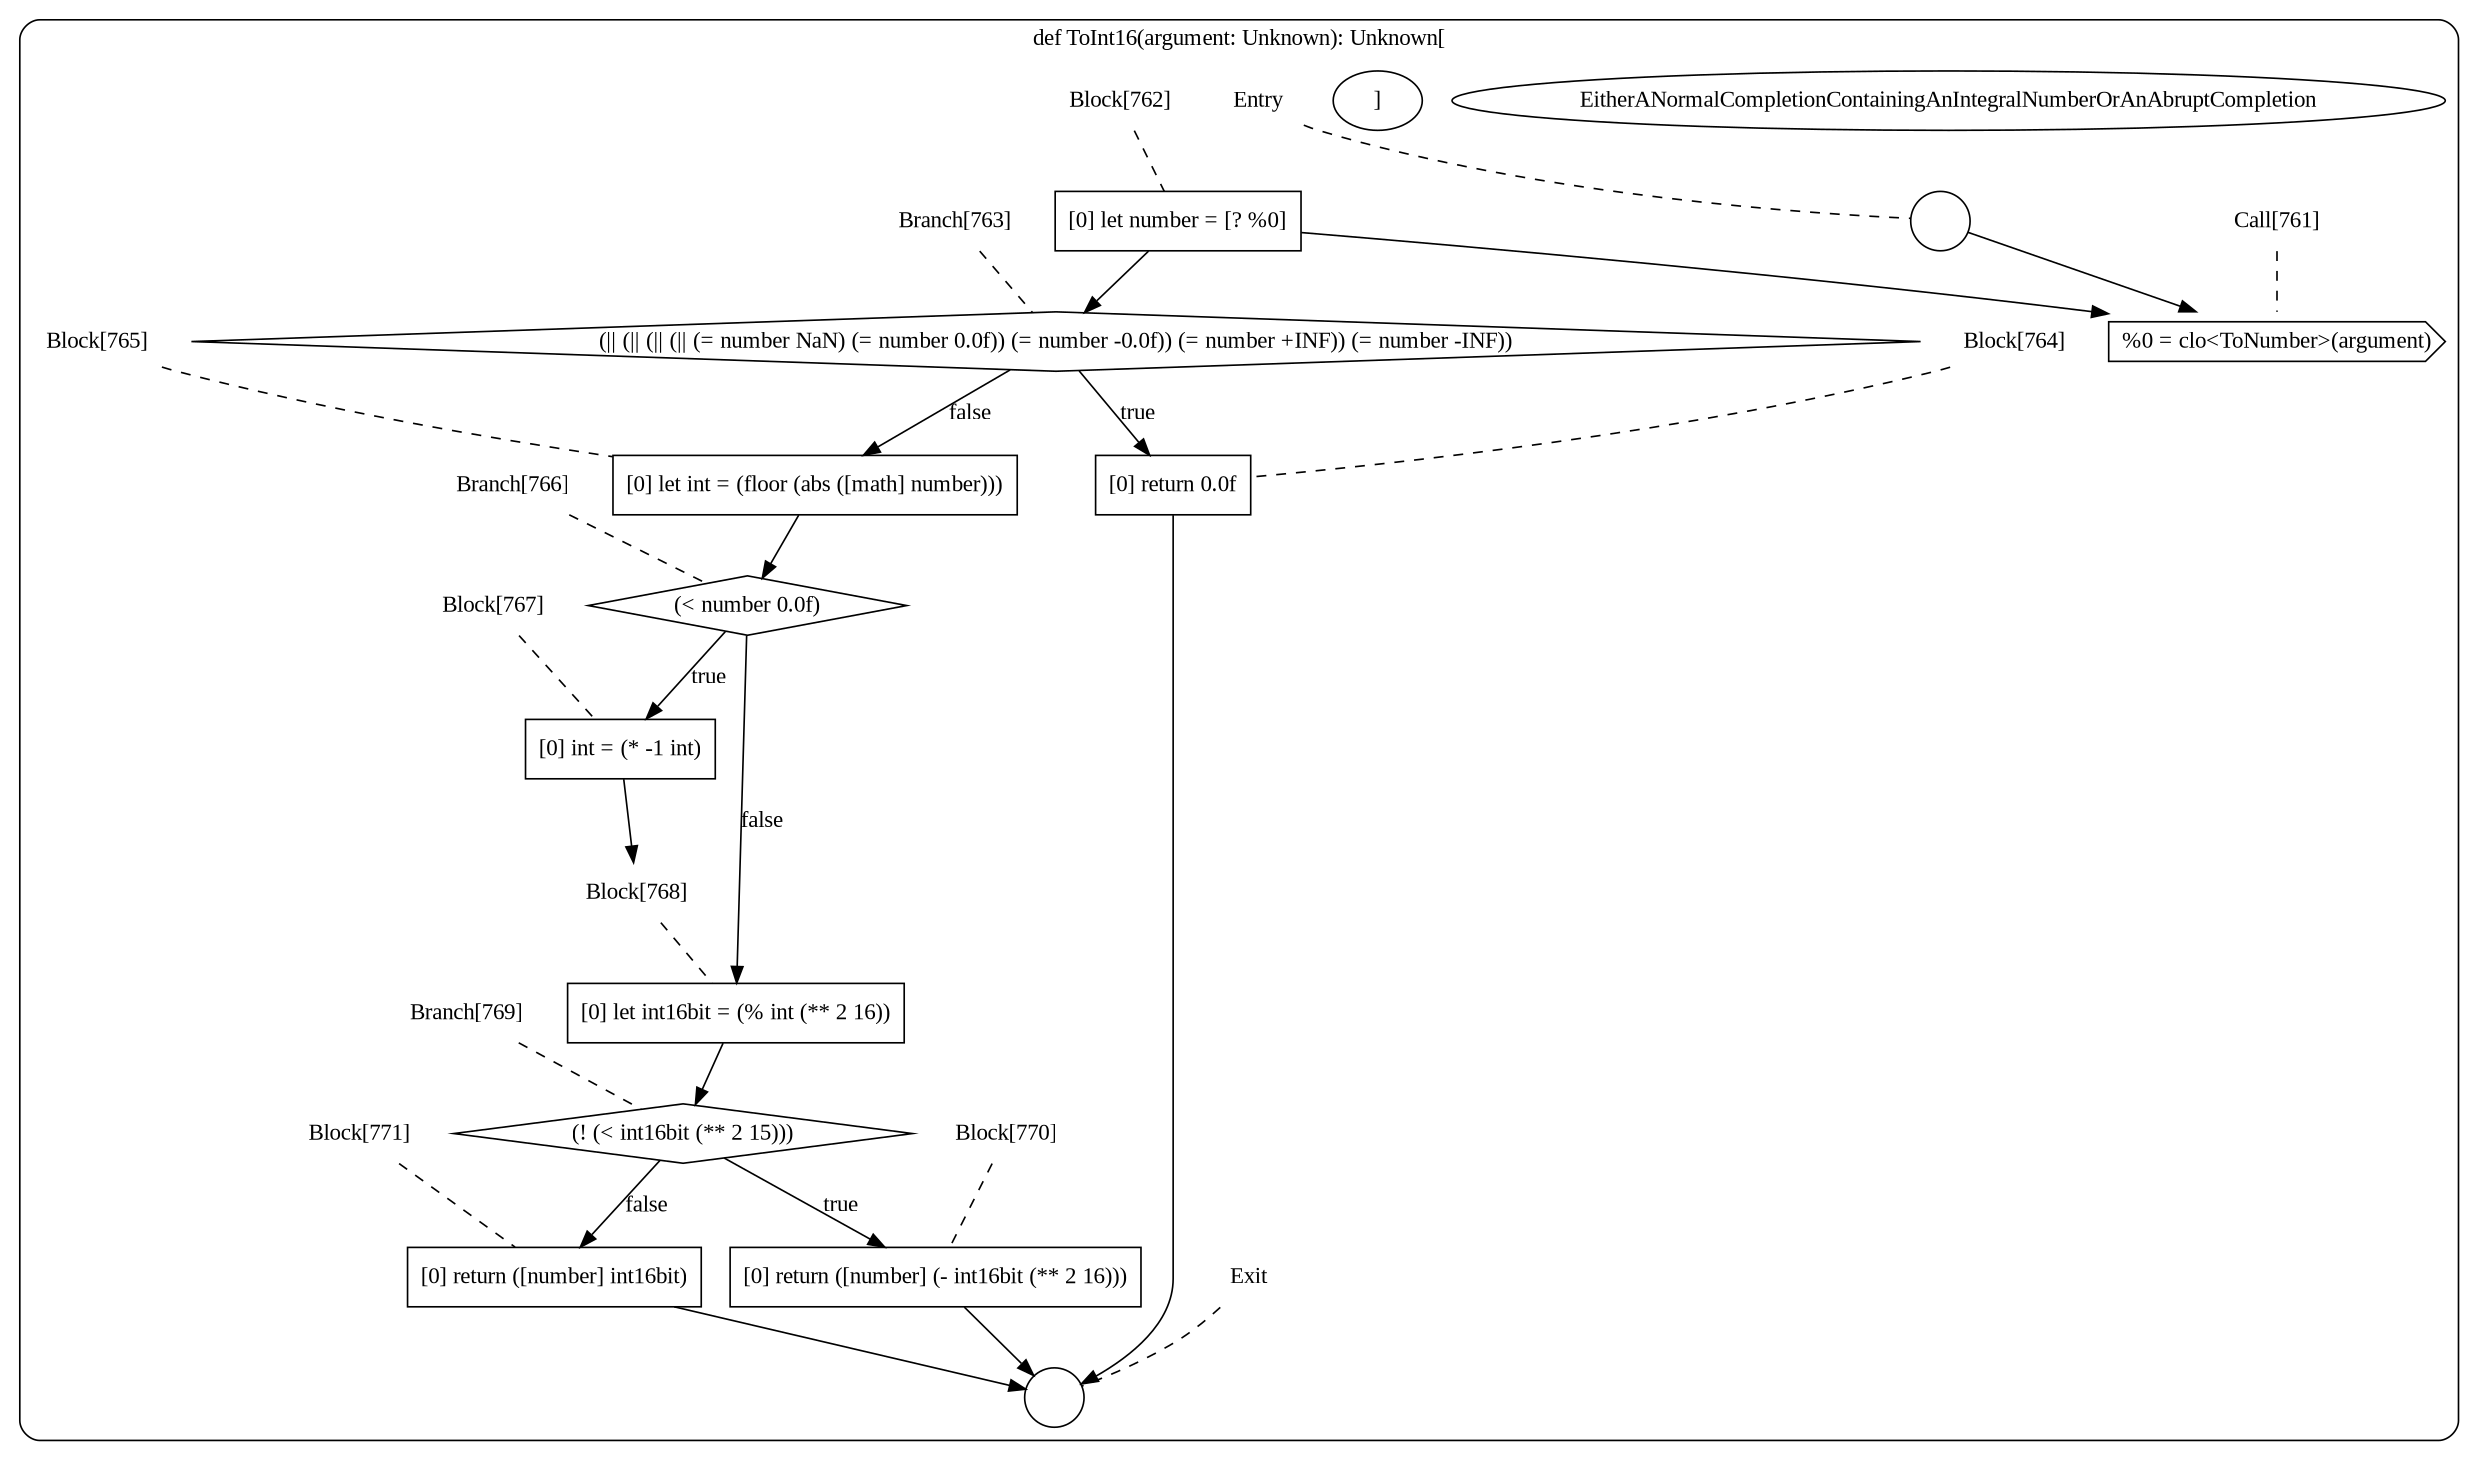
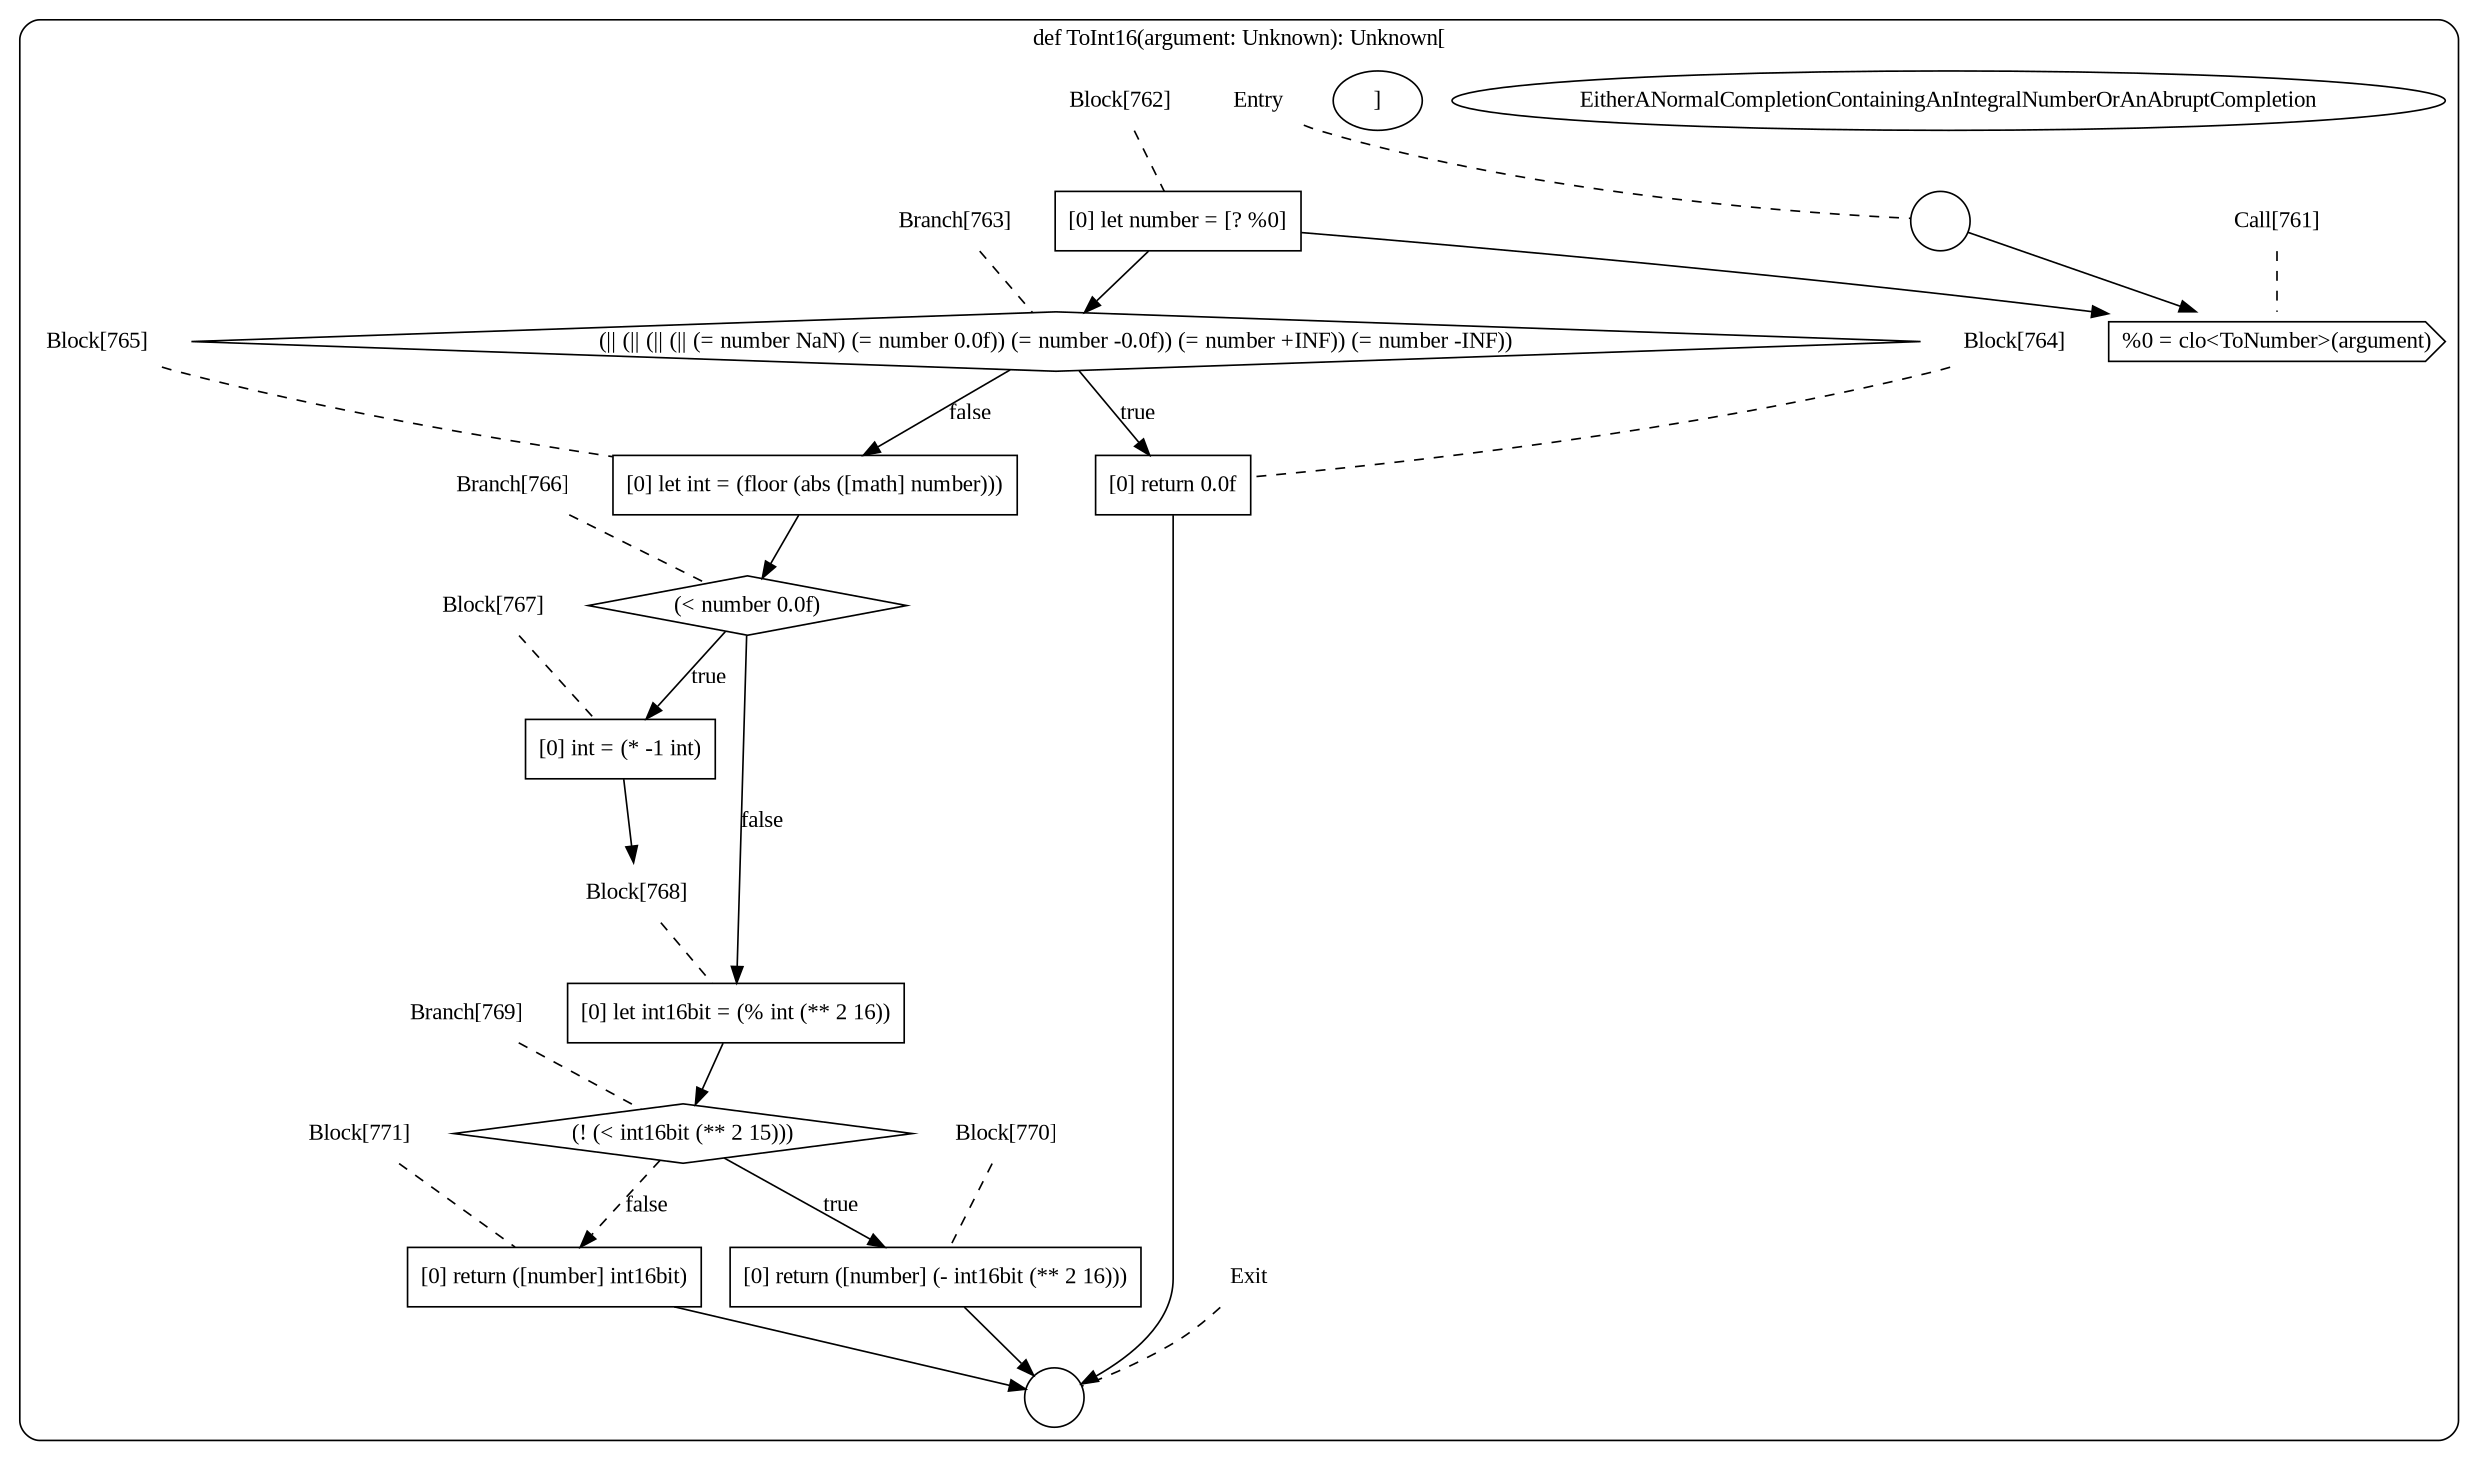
edge "(! (< int16bit (** 2 15)))" -> "[0] return ([number] int16bit)": style solid -> dashed
